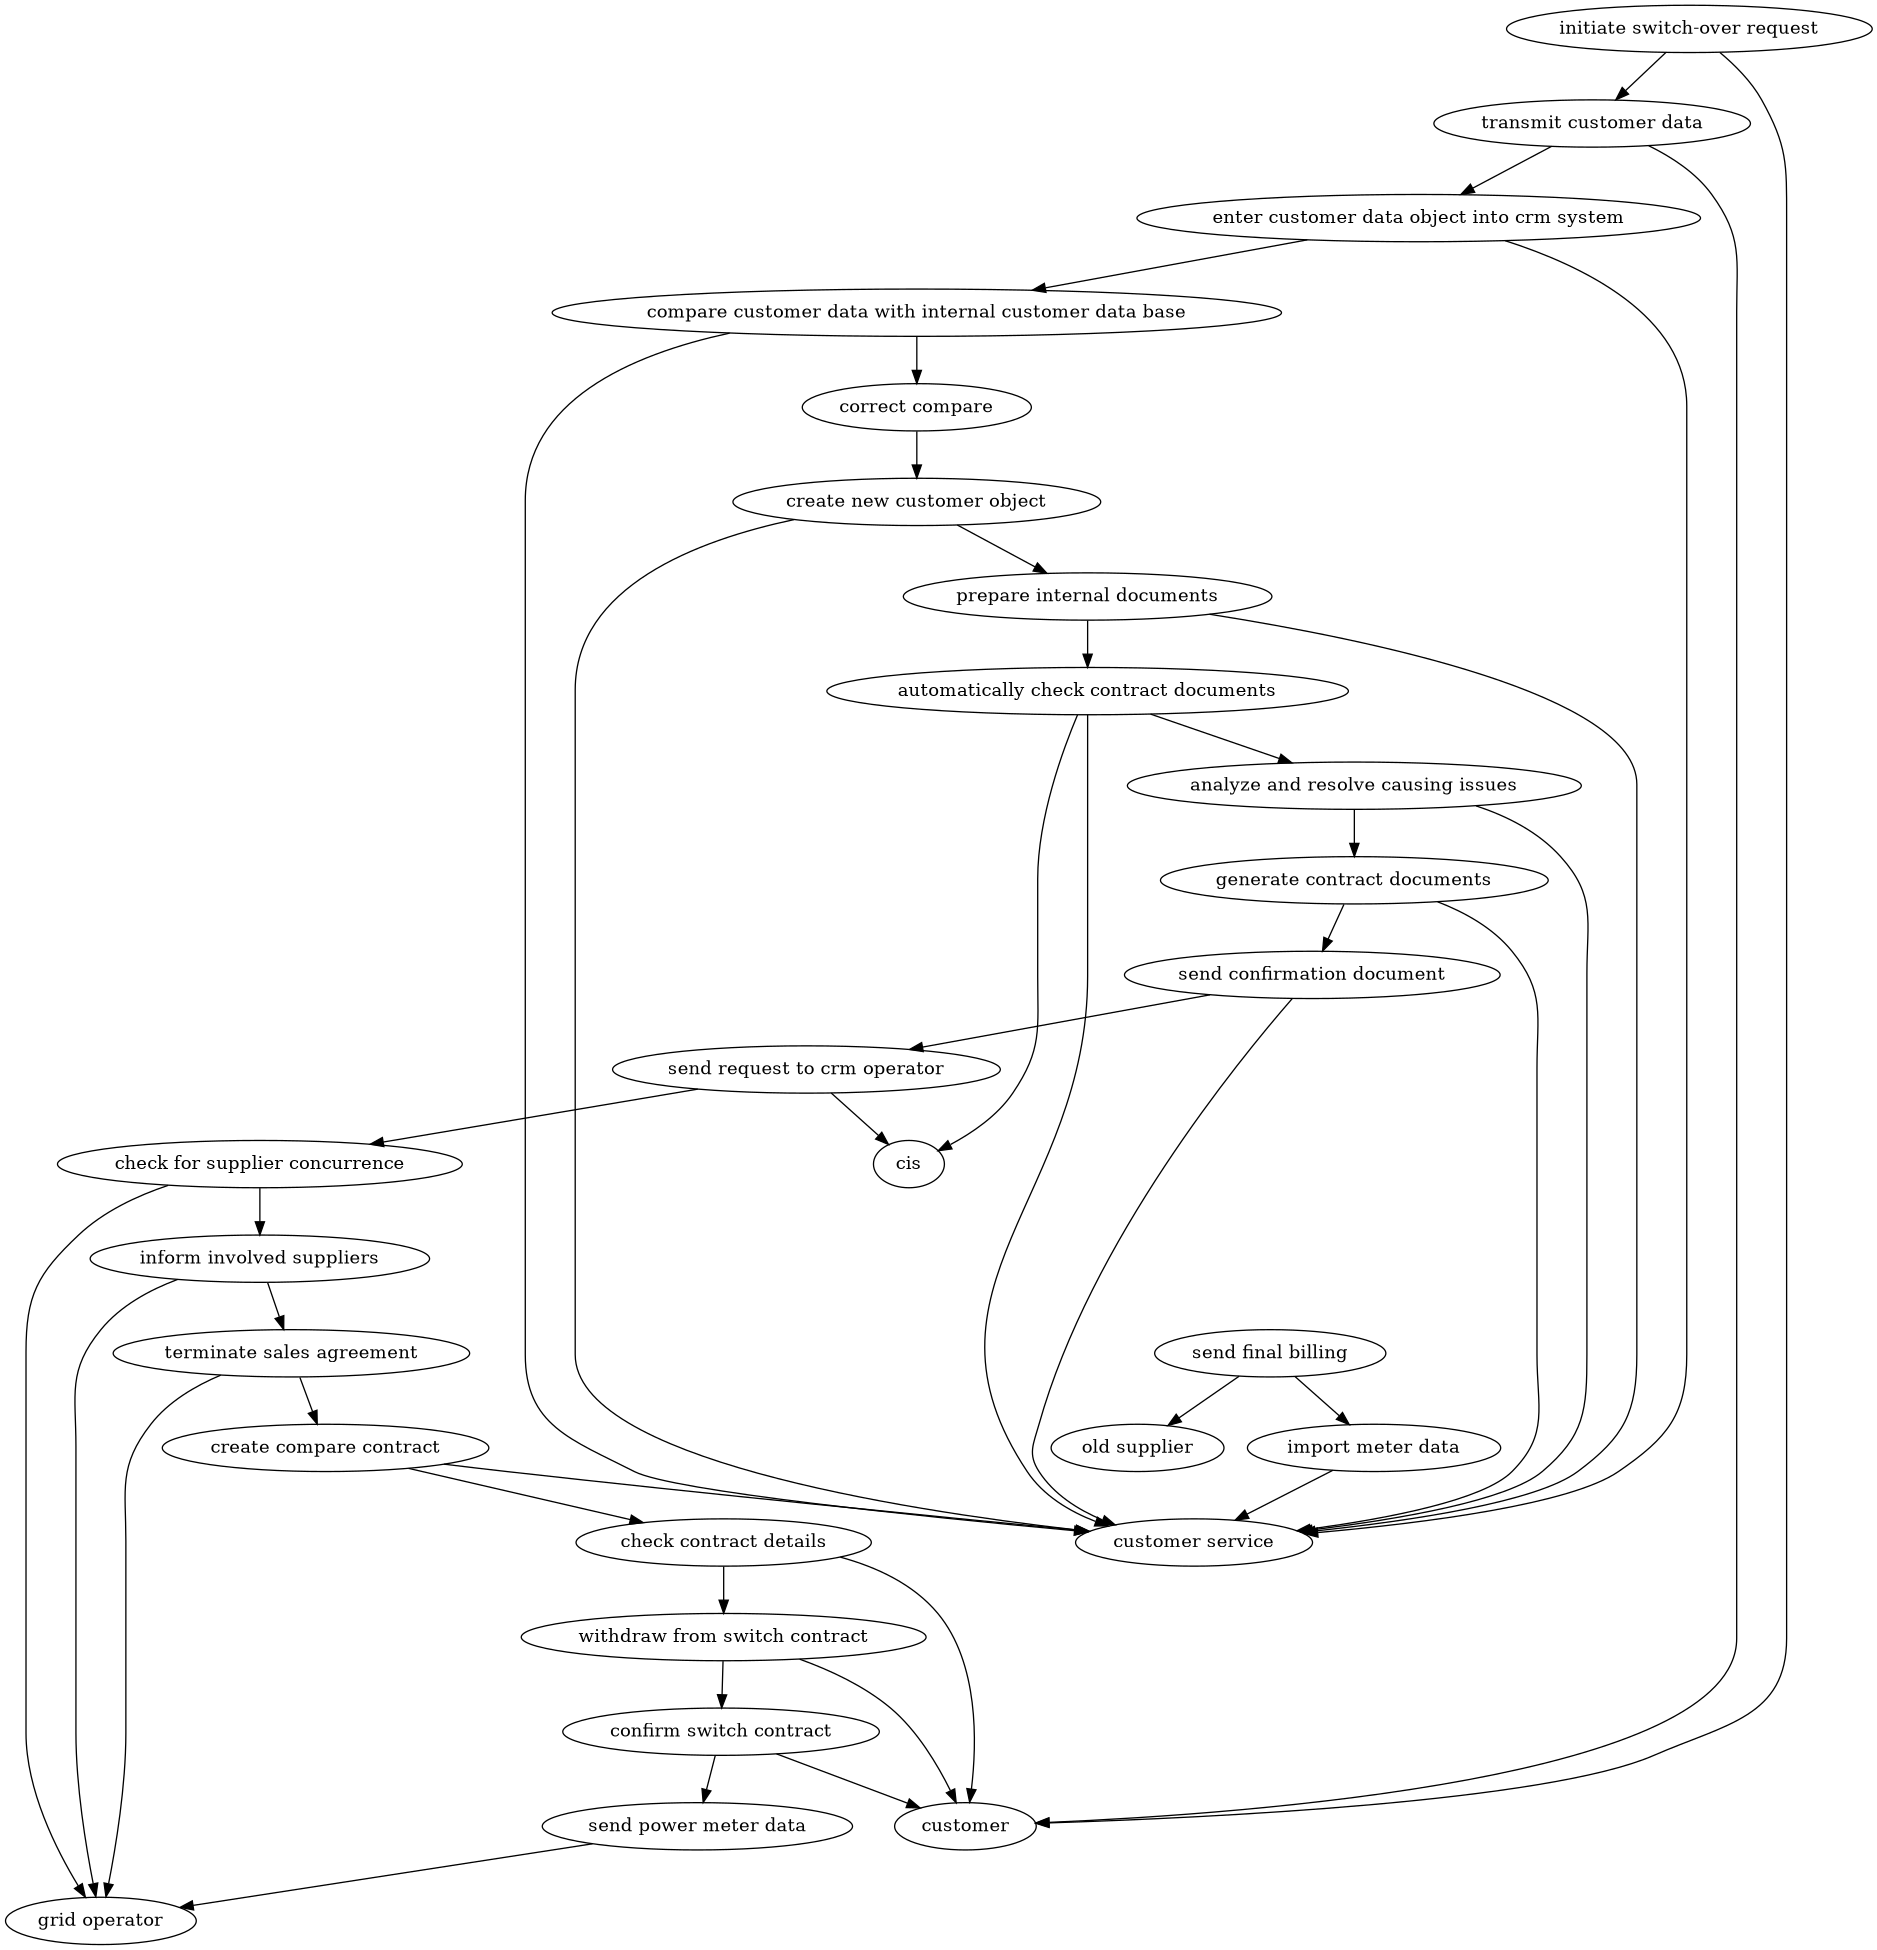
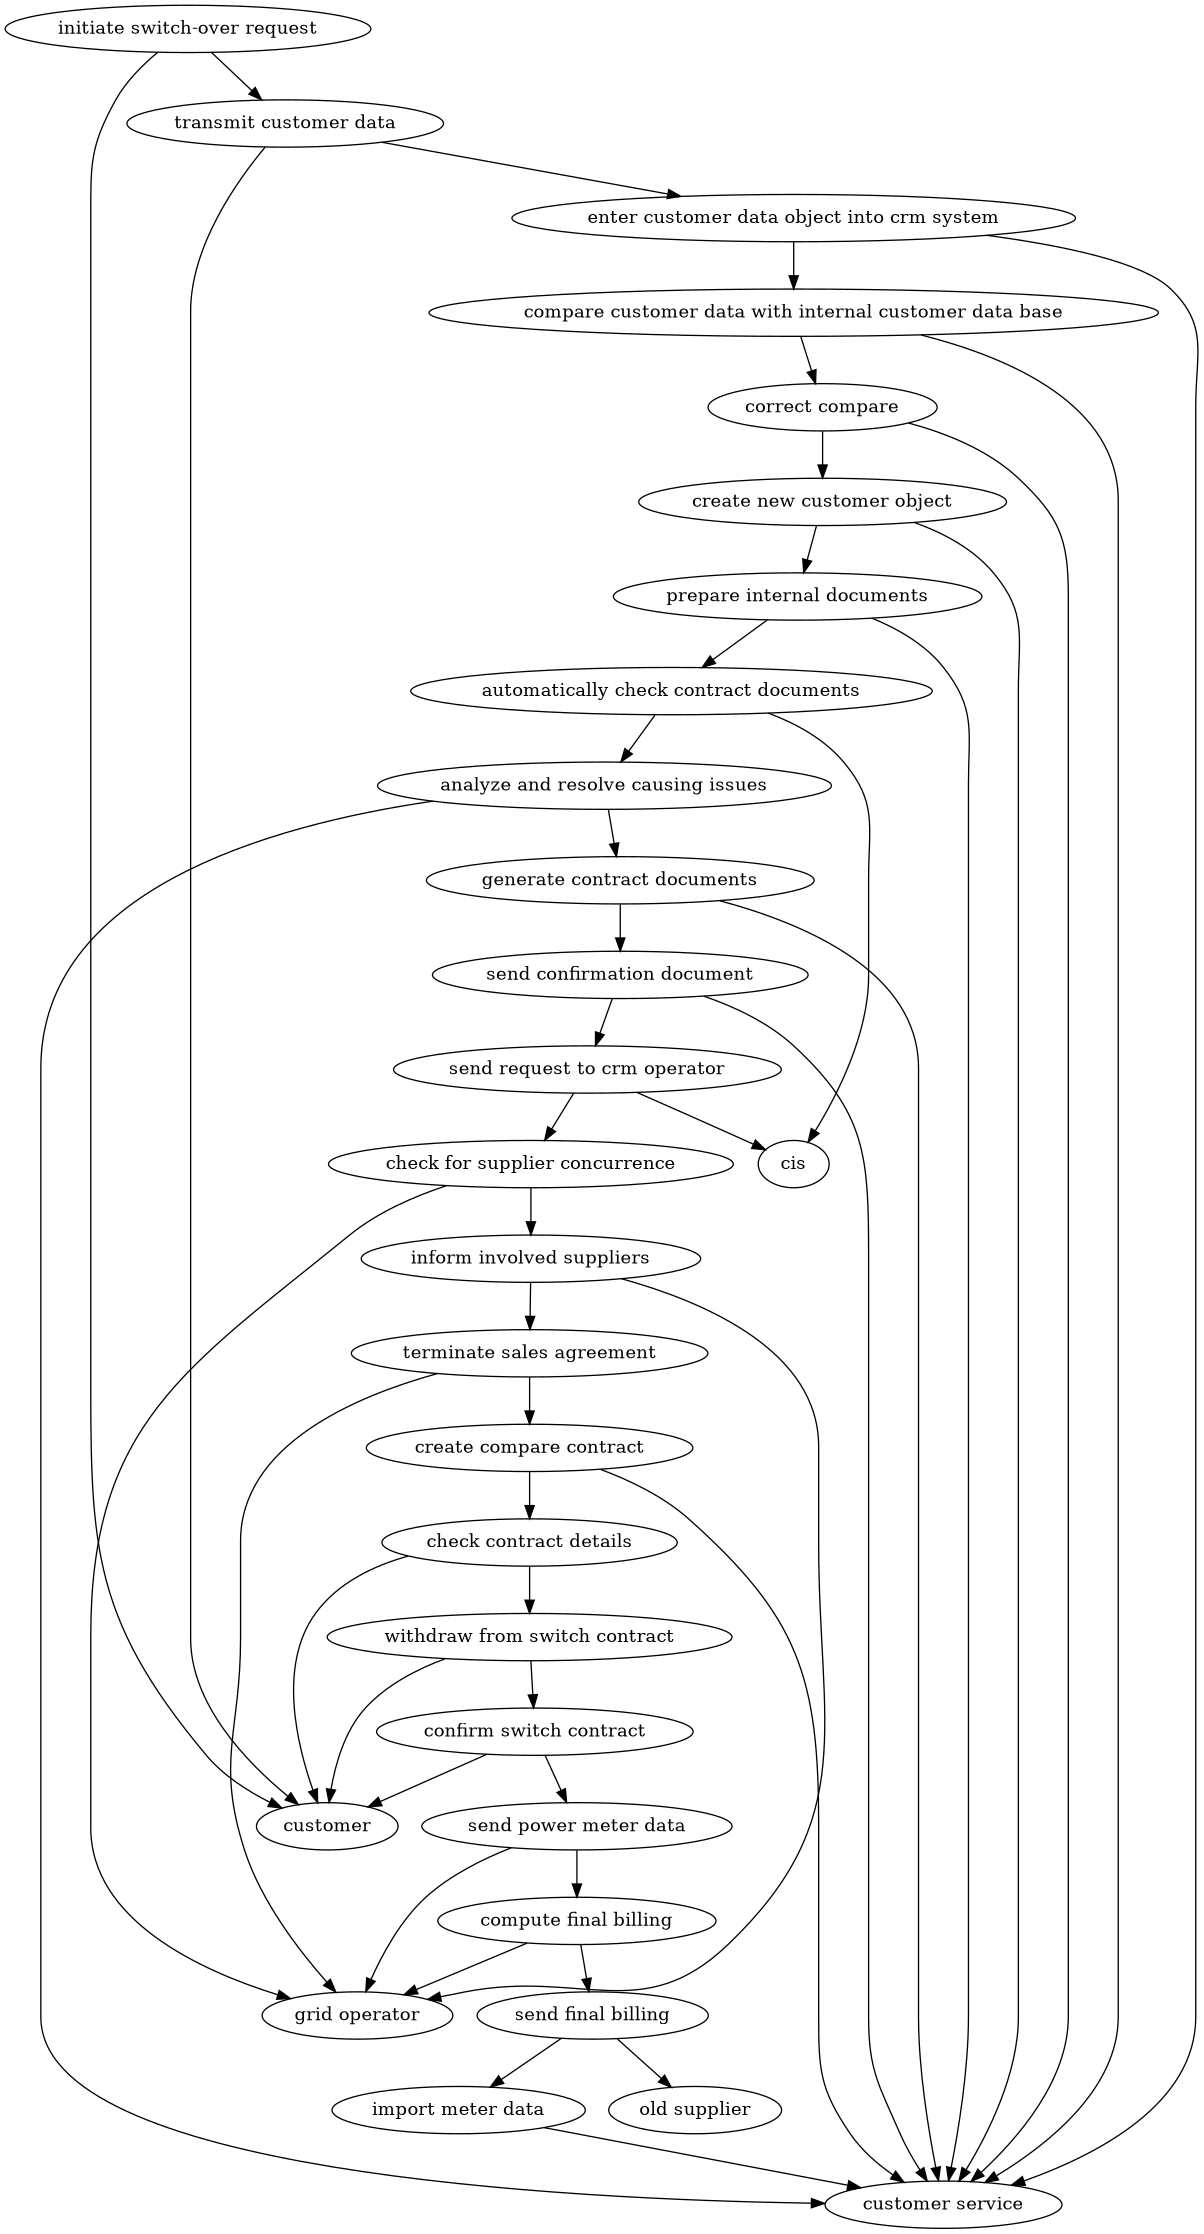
edge "automatically check contract documents" -> "customer service": now "correct compare" -> "customer service"
node "compute final billing": added
